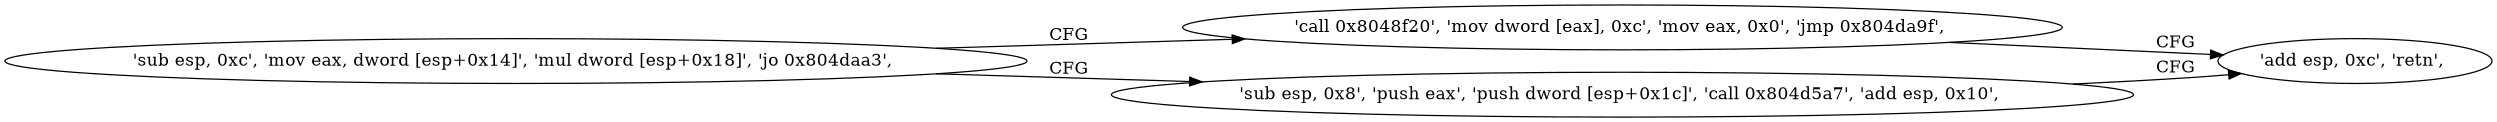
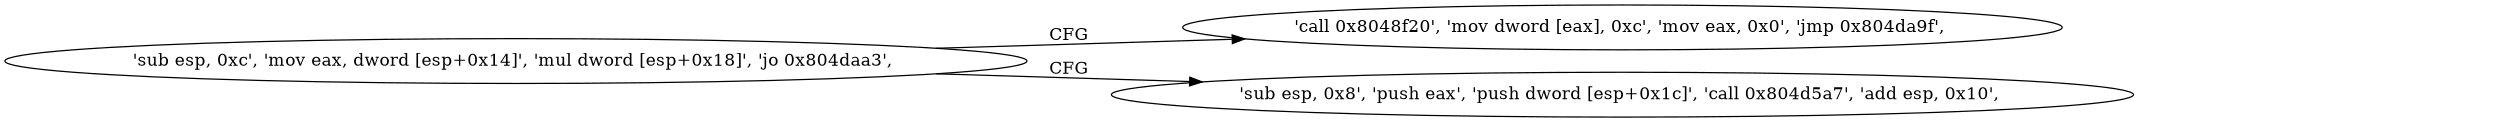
node "'add esp, 0xc', 'retn',": removed
